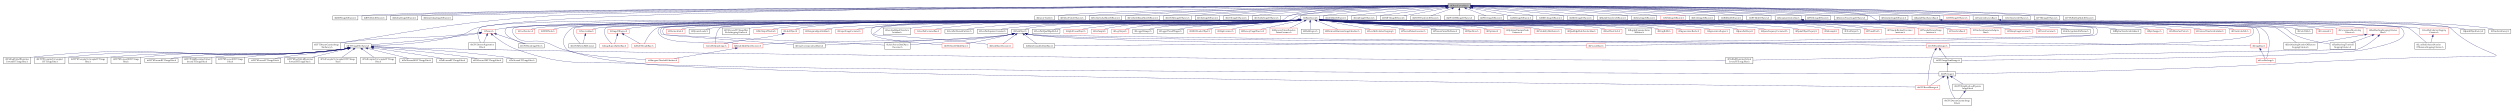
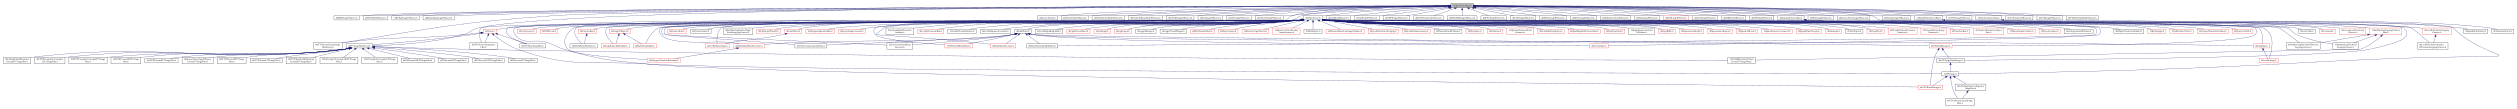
node "itkTIFFImageIOFactory.h": color red -> black
node "itkVnlInverseFFTImageFilter NodesStoppingCriterion.h": label "itkVnlInverseFFTImageFilter NodesStoppingCriterion.h" -> "itkFastMarchingReachedTarget NodesStoppingCriterion.h"
node "itkFFTWHalfHermitianToReal InverseFFTImageFilter.h": label "itkFFTWHalfHermitianToReal InverseFFTImageFilter.h" -> "itkSiemensVisionImageIOFactory InverseFFTImageFilter.h"
